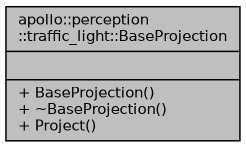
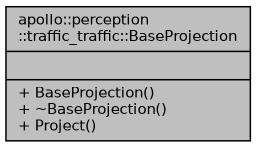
node "apollo::perception": text "::traffic_light::BaseProjection" -> "::traffic_traffic::BaseProjection"
